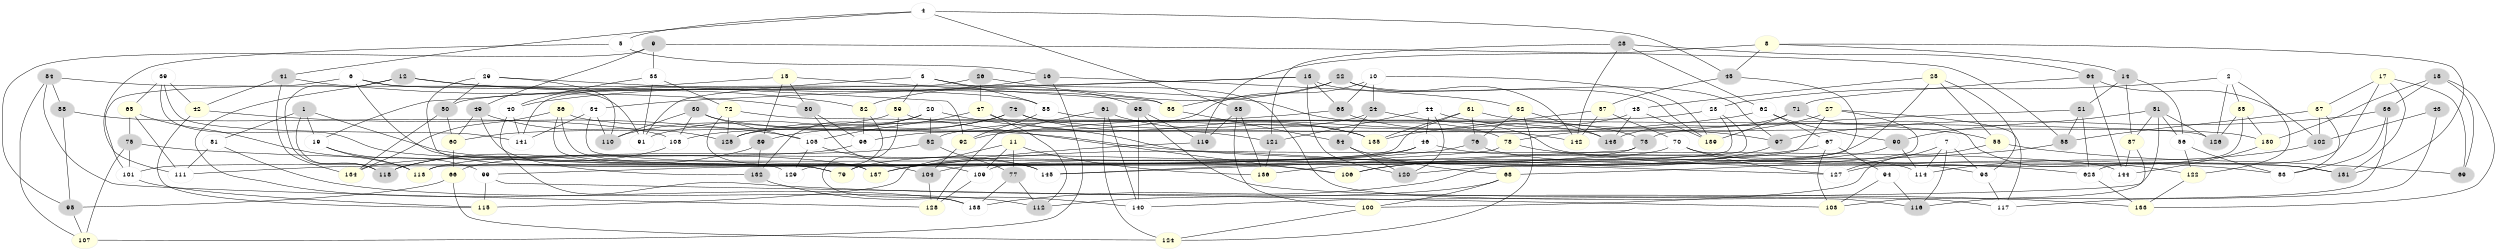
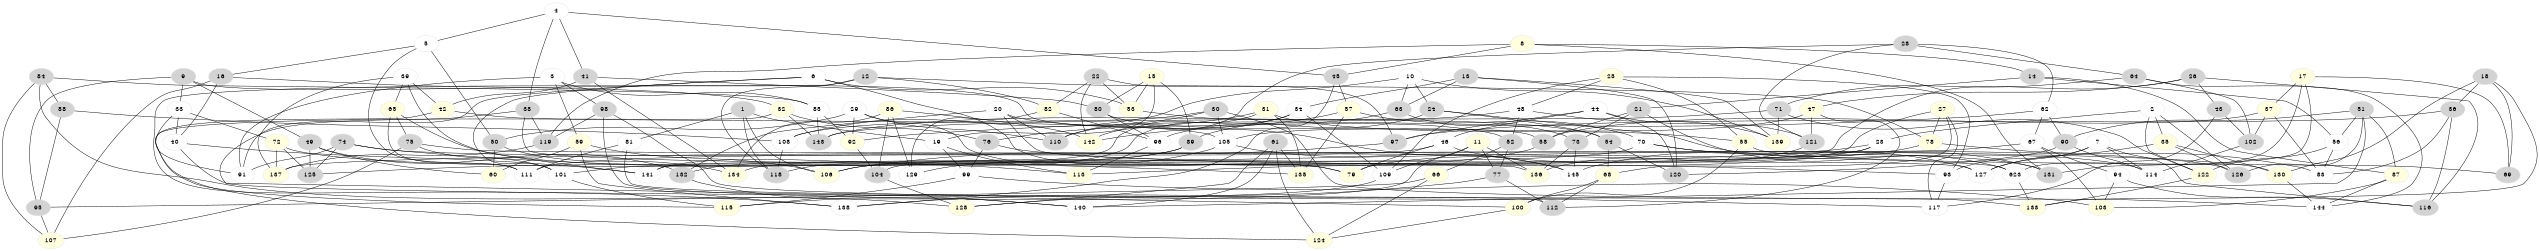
edge "13" -- "50": now "5" -- "50"
edge "26" -- "43": added
edge "60" -- "66": removed
